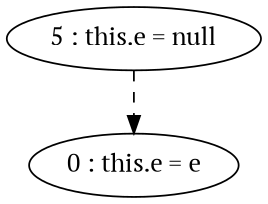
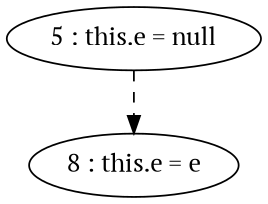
node "0 : this.e = e": label "0 : this.e = e" -> "8 : this.e = e"
